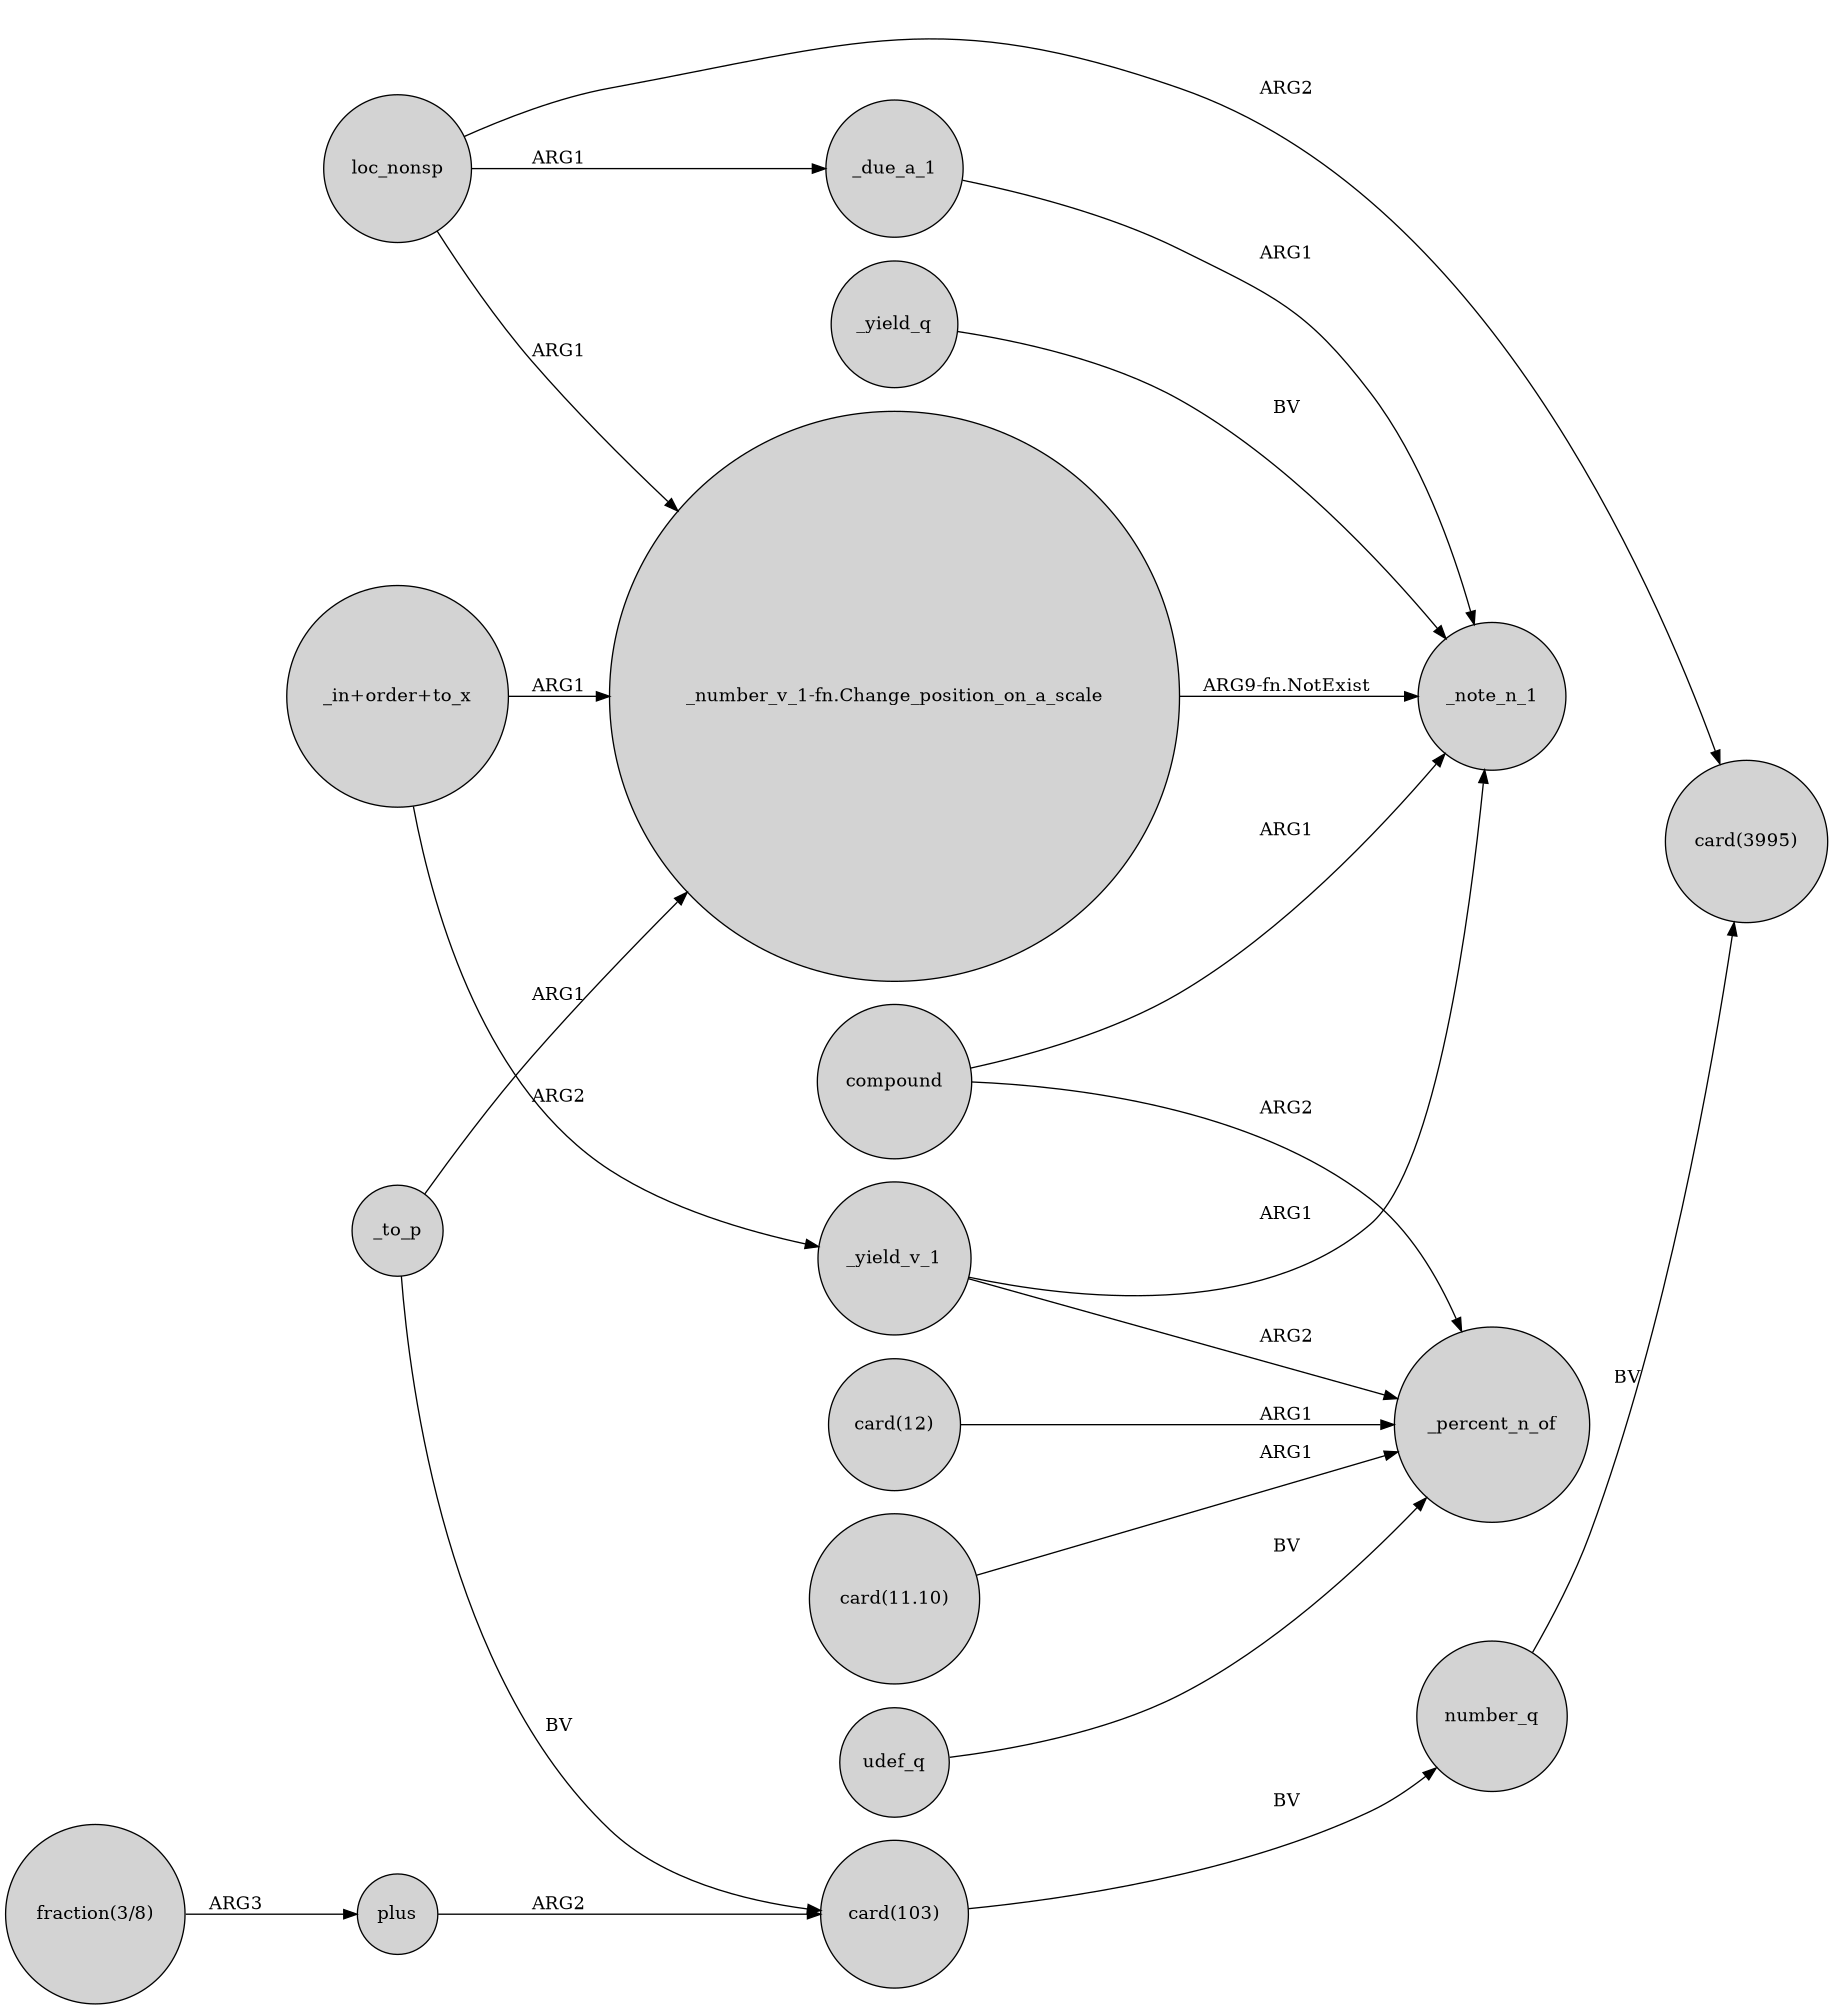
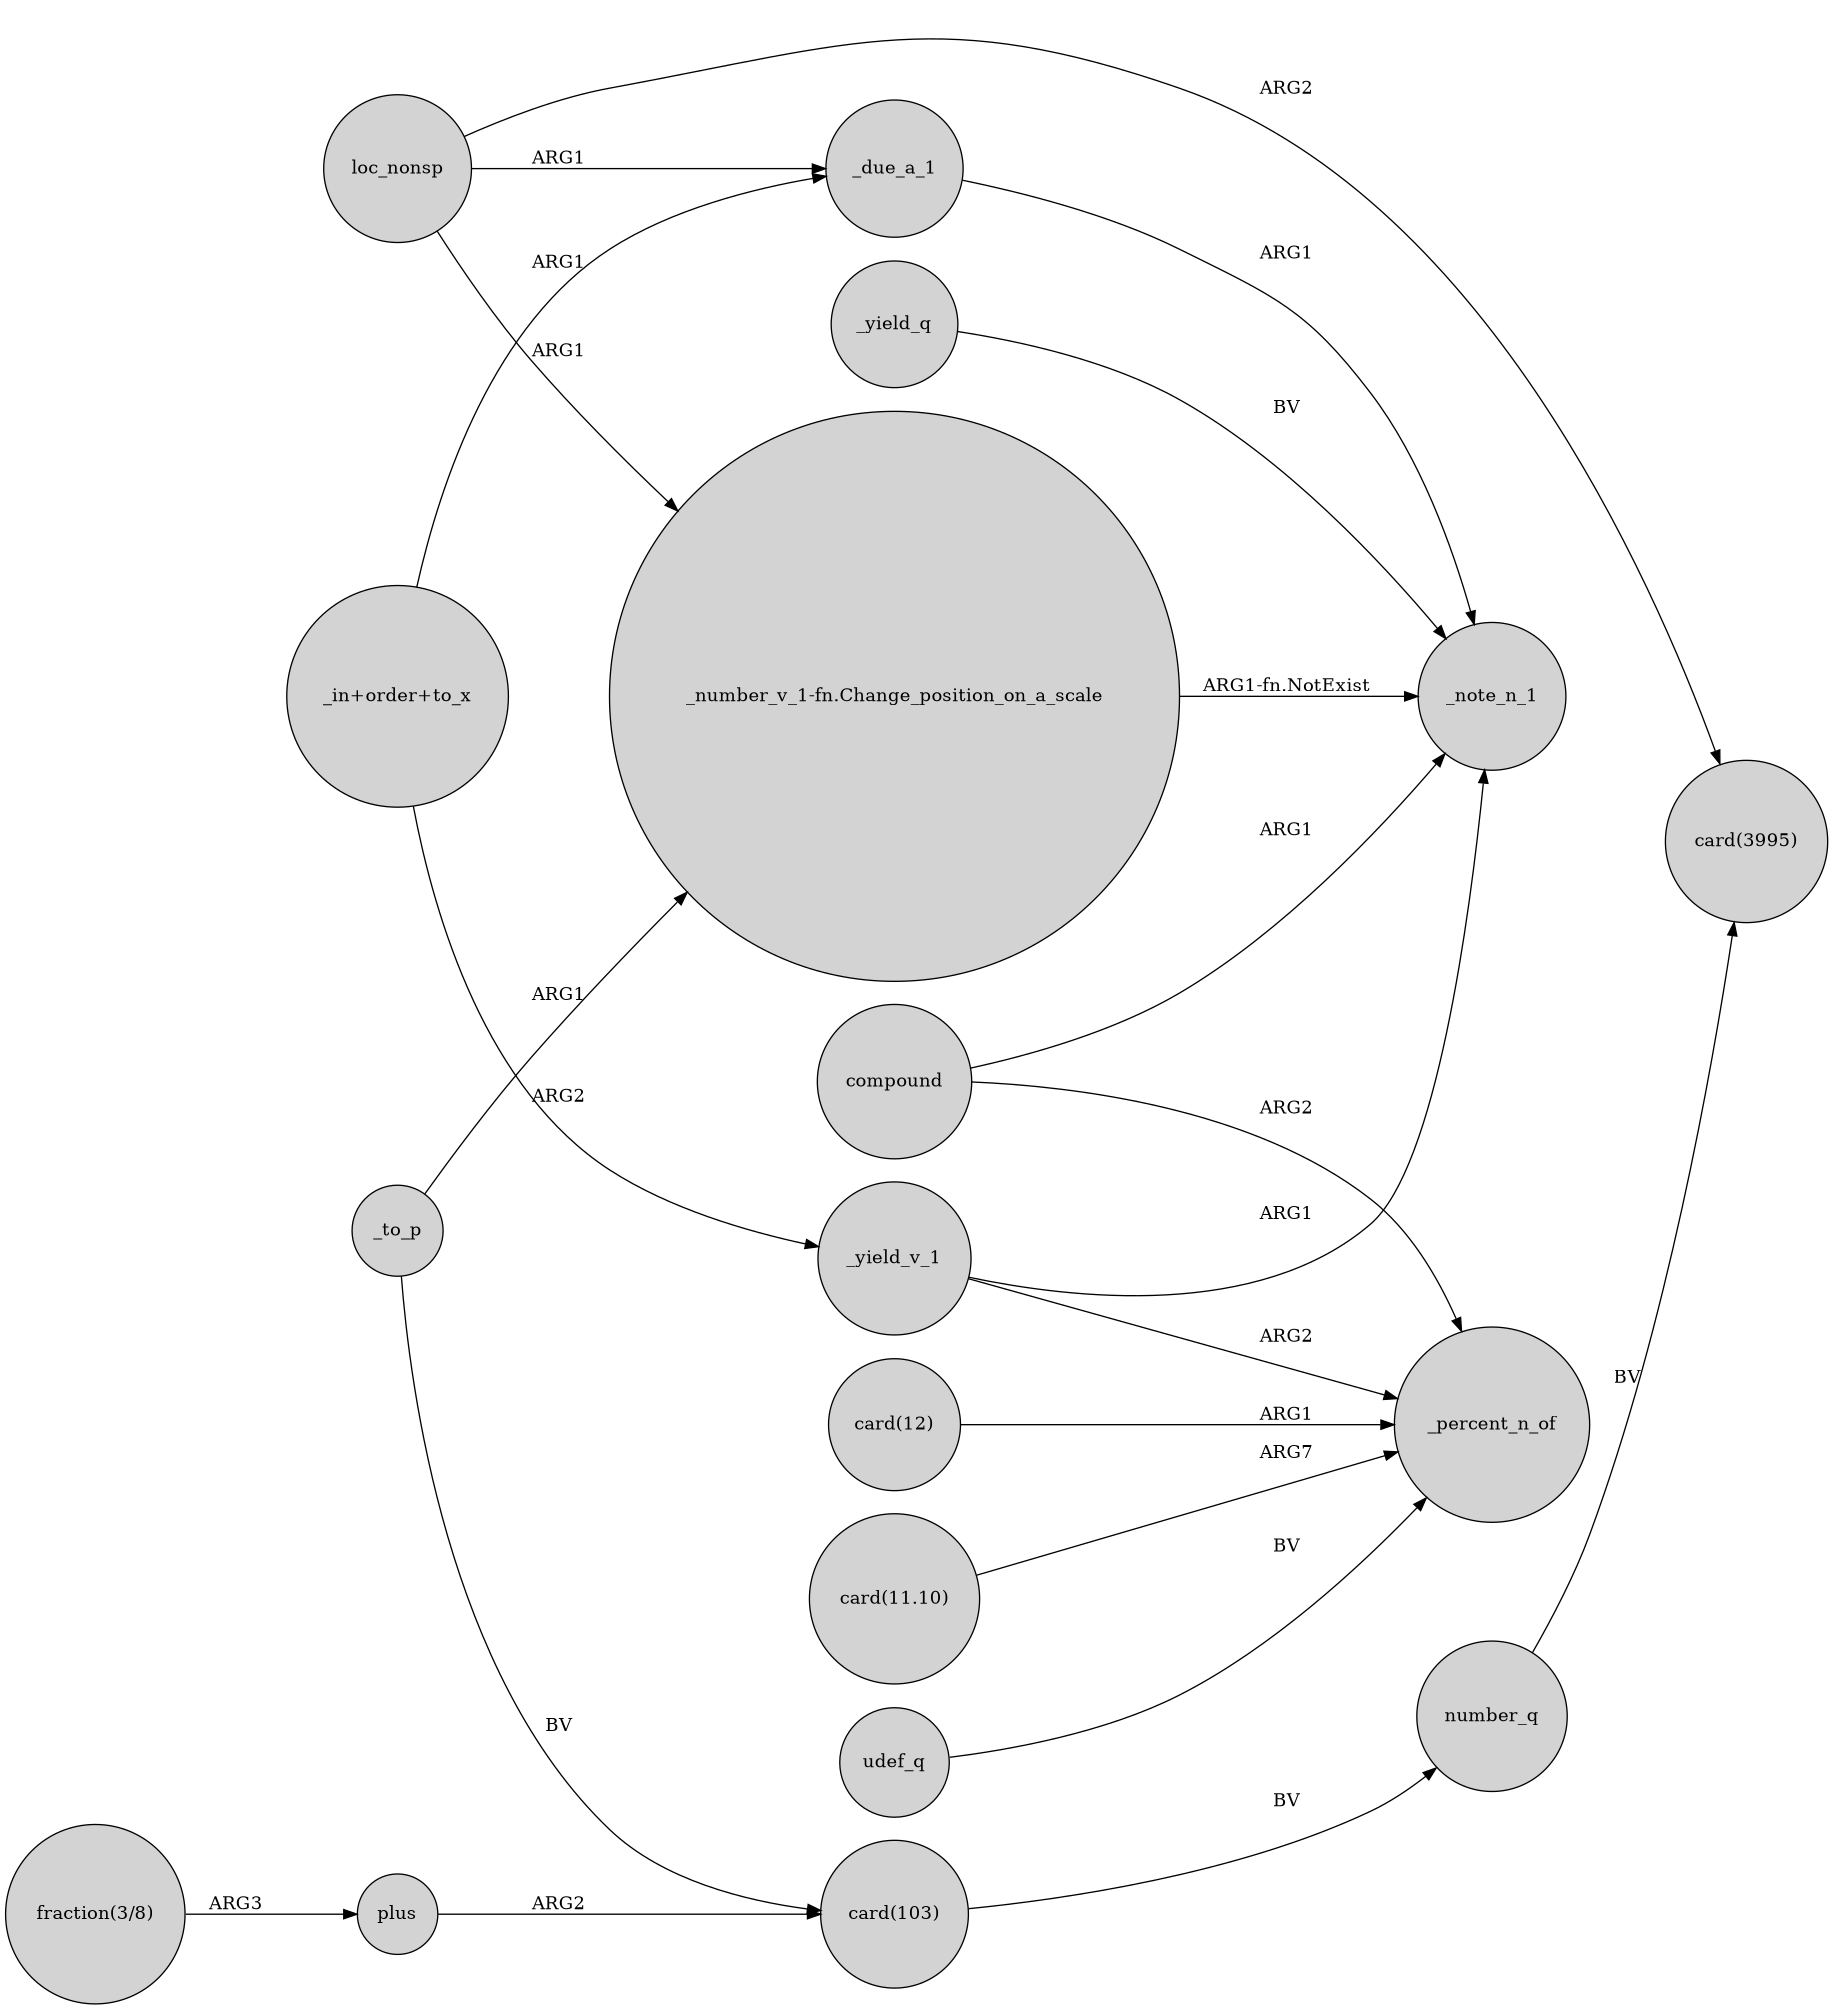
edge "_number_v_1-fn.Change_position_on_a_scale" -> "_note_n_1": label "ARG9-fn.NotExist" -> "ARG1-fn.NotExist"
edge "_in+order+to_x" -> "_number_v_1-fn.Change_position_on_a_scale": now "_in+order+to_x" -> "_due_a_1"
edge "card(11.10)" -> "_percent_n_of": label "ARG1" -> "ARG7"
